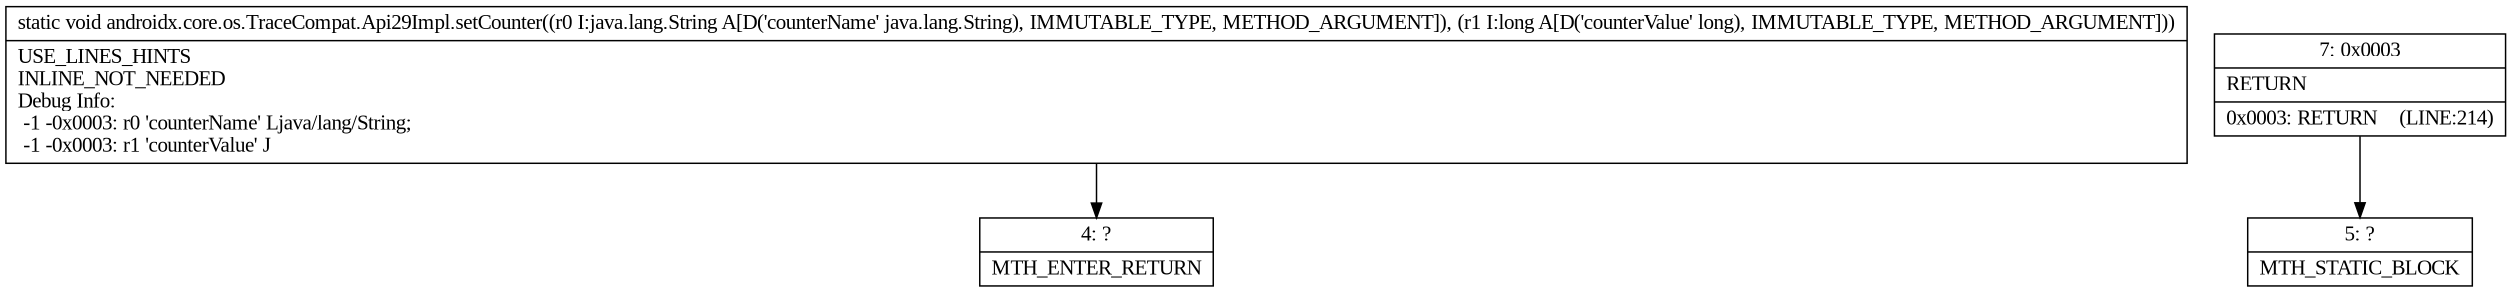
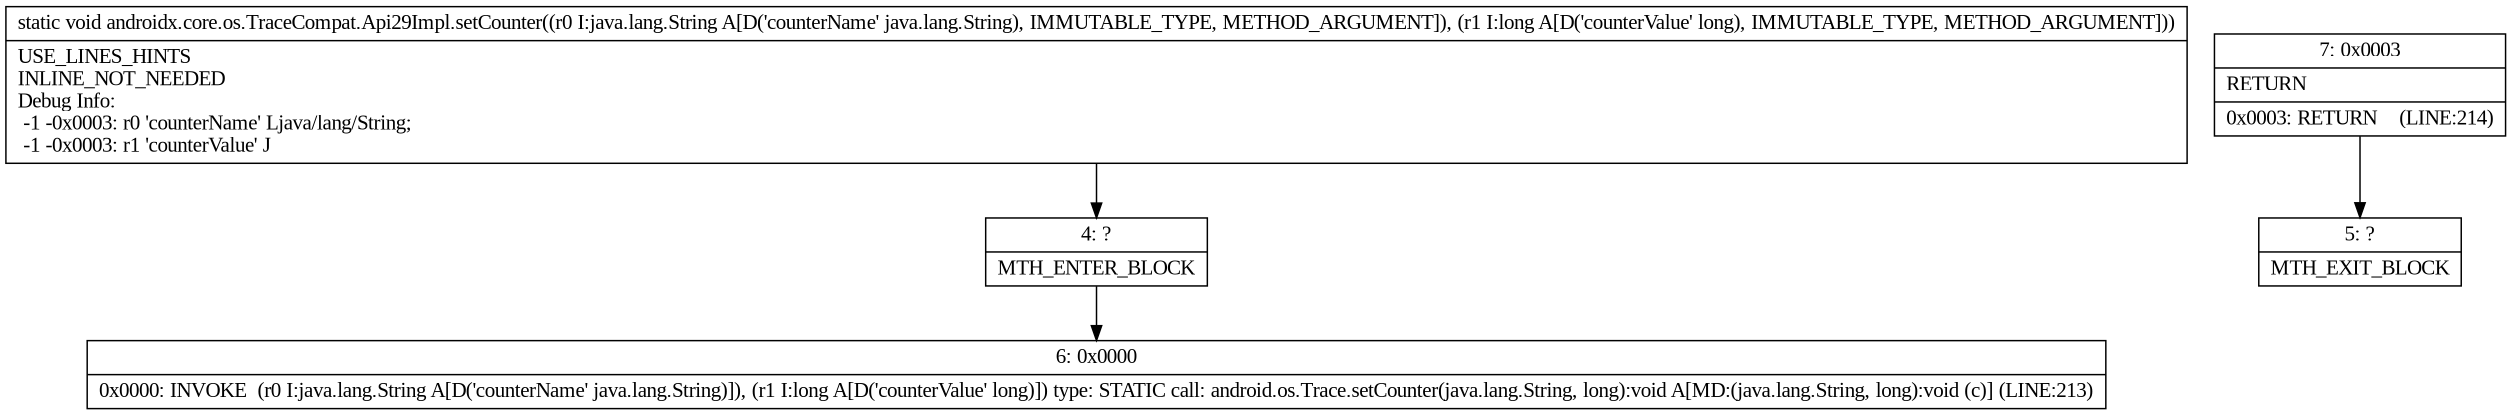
node "4: ?": text "MTH_ENTER_RETURN" -> "MTH_ENTER_BLOCK"
node "5: ?": text "MTH_STATIC_BLOCK" -> "MTH_EXIT_BLOCK"
node "6: 0x0000": added
